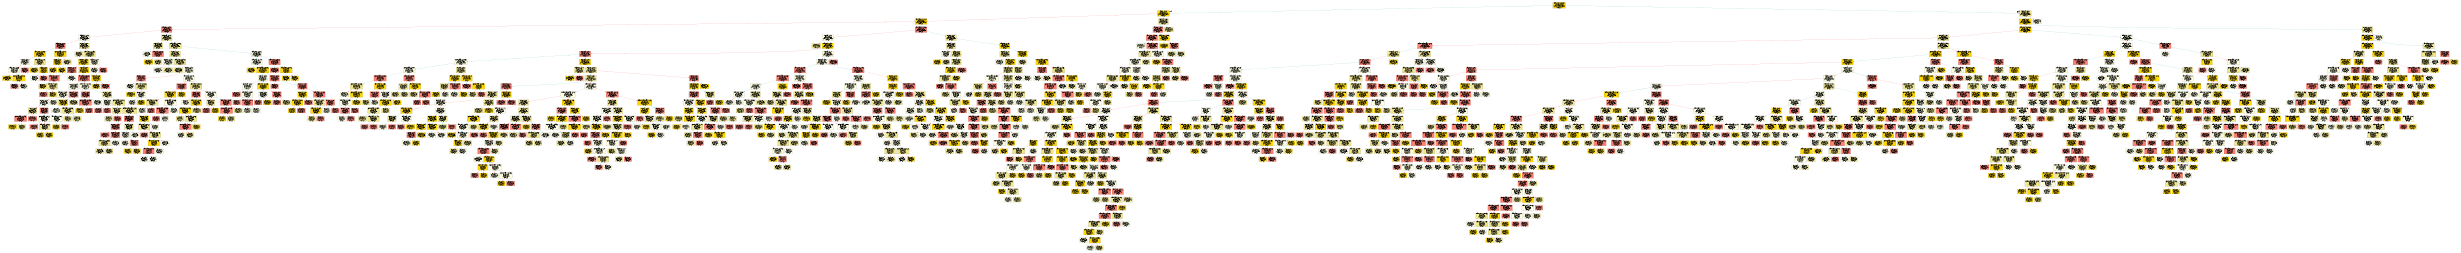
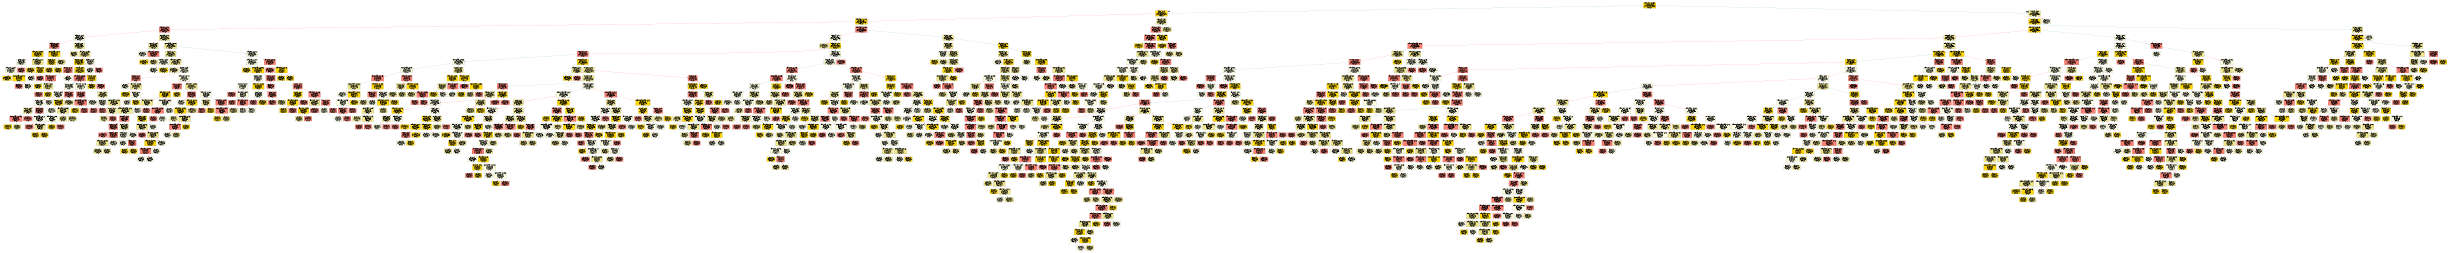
node "gini = 0.0 samples = 142 value = [0, 142] class = p": fillcolor lightyellow -> gold
node "gini = 0.0 samples = 241 value = [0, 241] class = p": fillcolor khaki -> gold
node "gini = 0.0 samples = 169 value = [169, 0] class = e": added
node "gini = 0.0 samples = 147 value = [147, 0] class = e": removed
